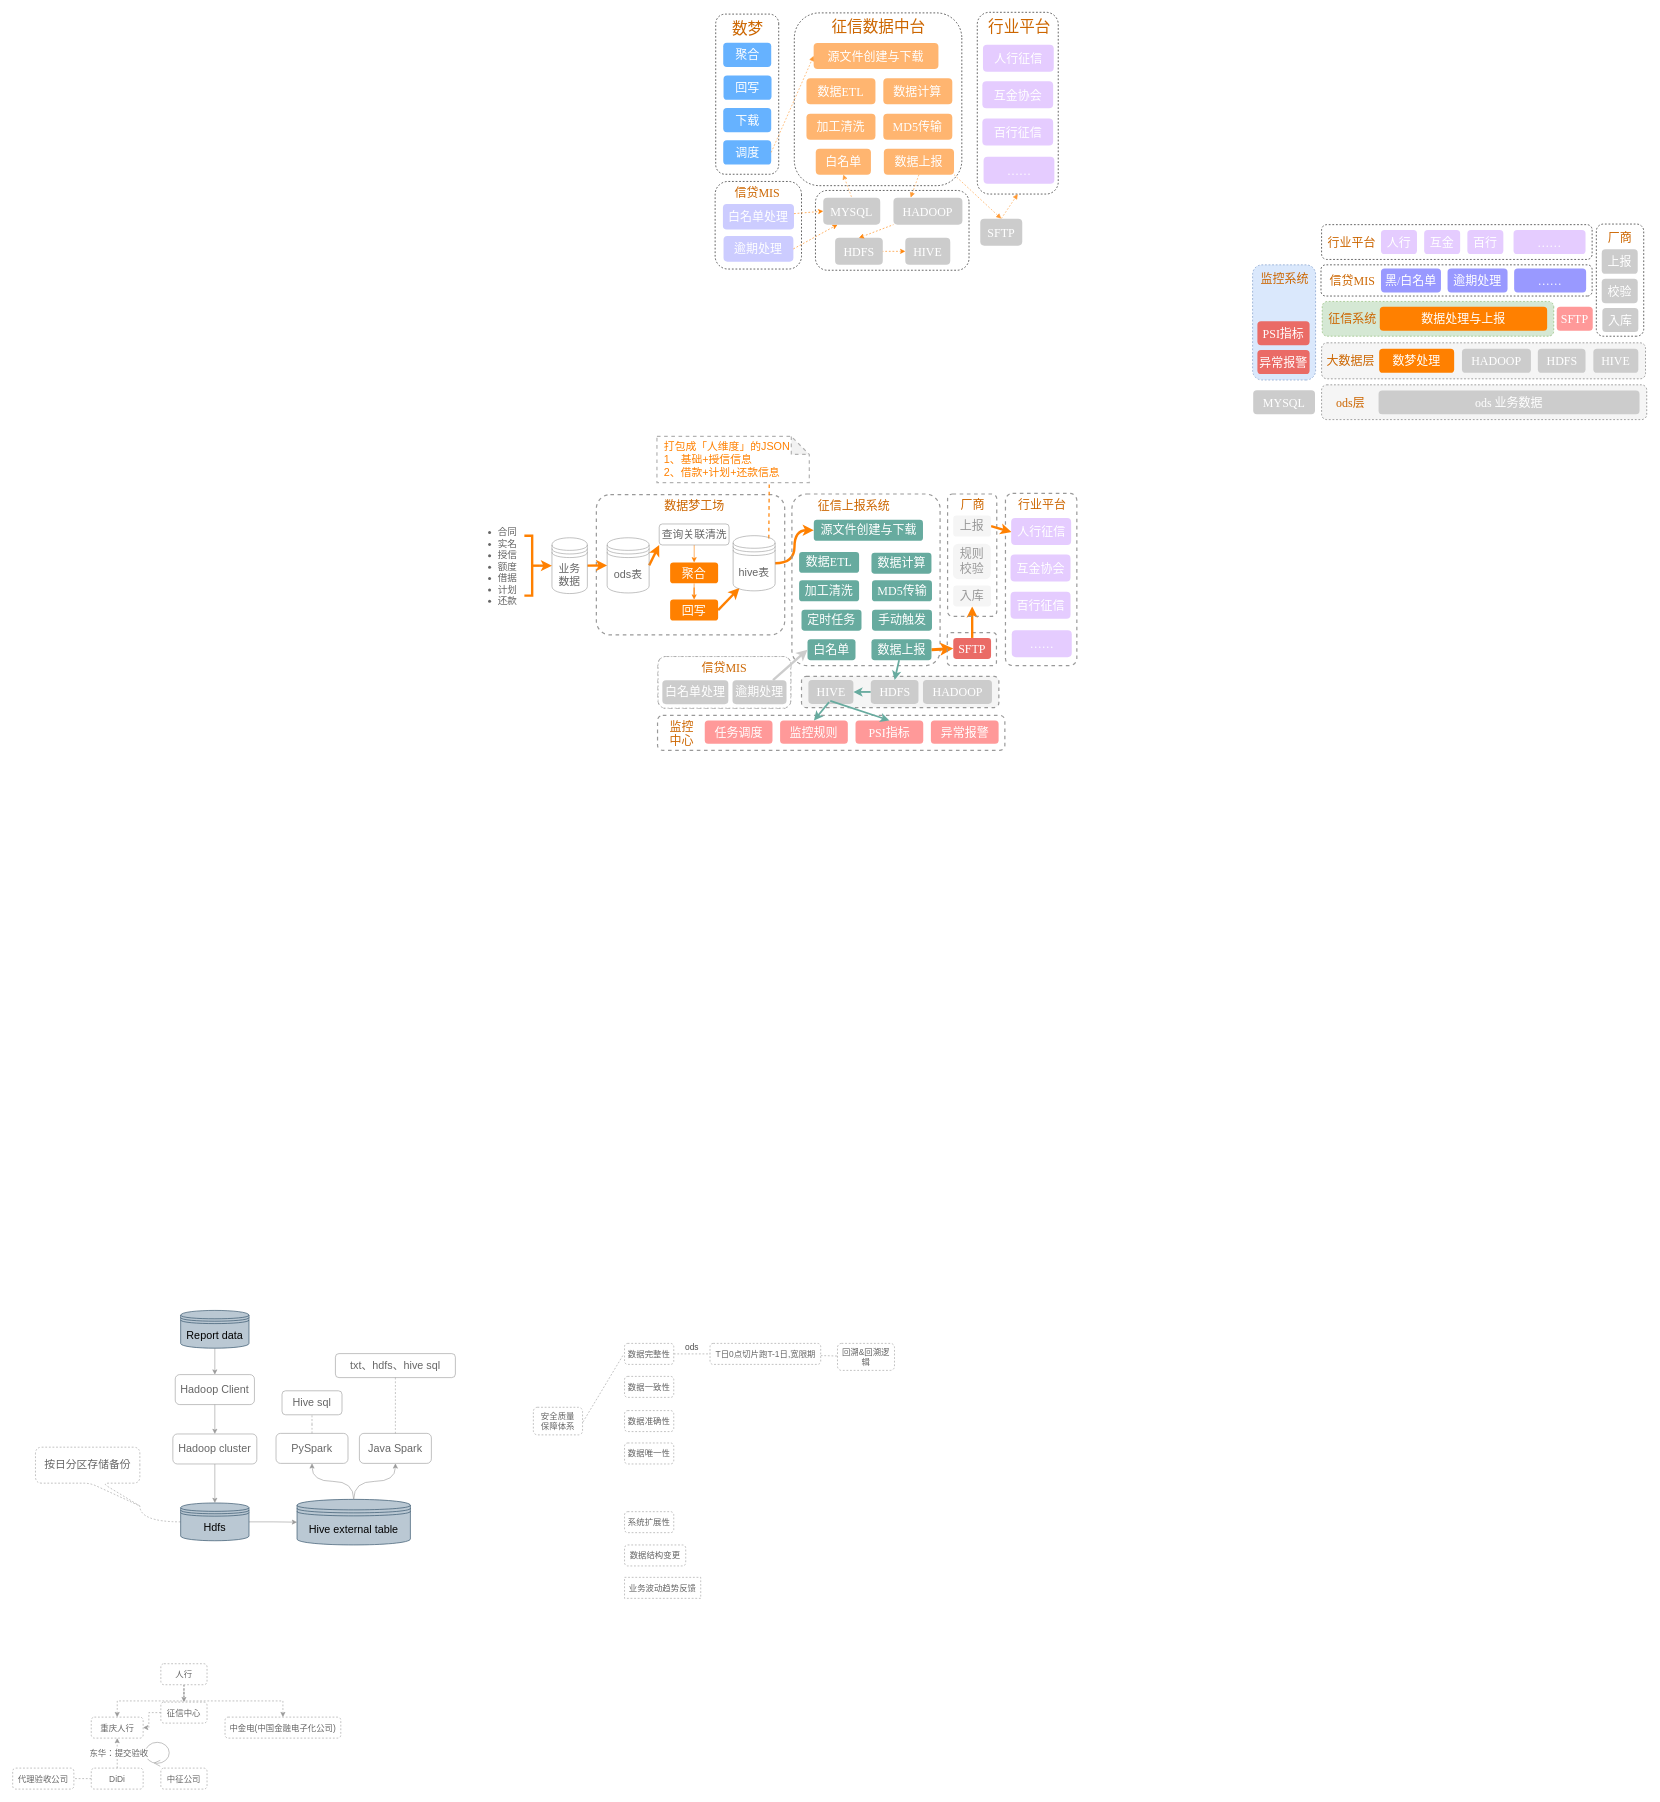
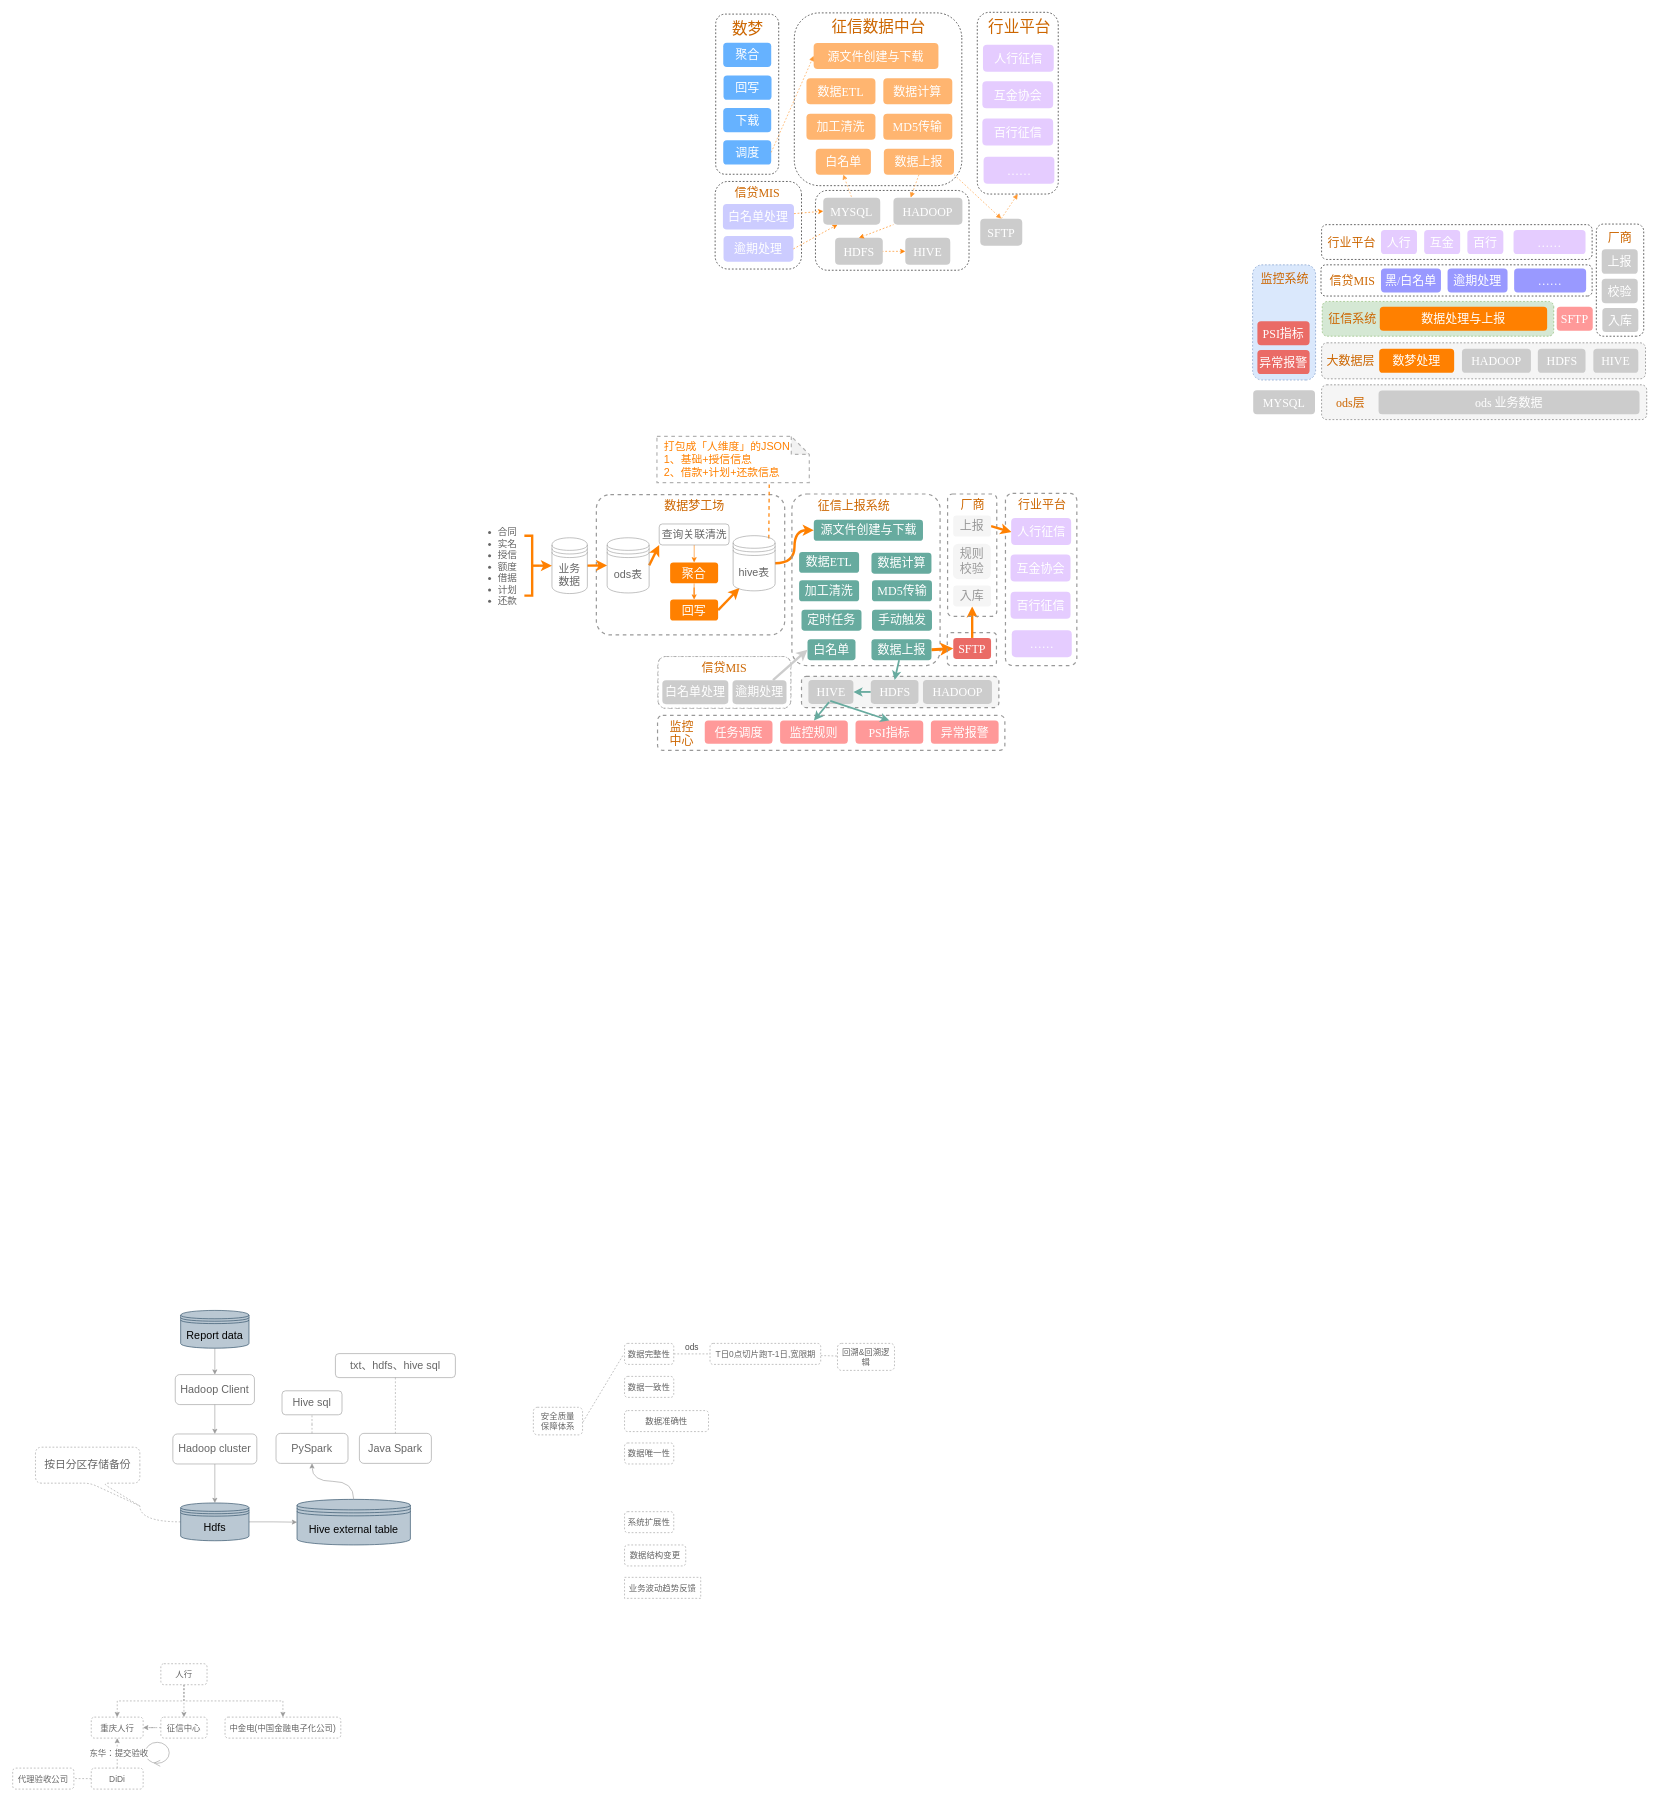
node "数据准确性": size 49x21 -> 84x21
edge "Hive external table" -> "Java Spark": removed
node "征信中心": moved (184, 1713) -> (184, 1728)
node "中征公司": removed
